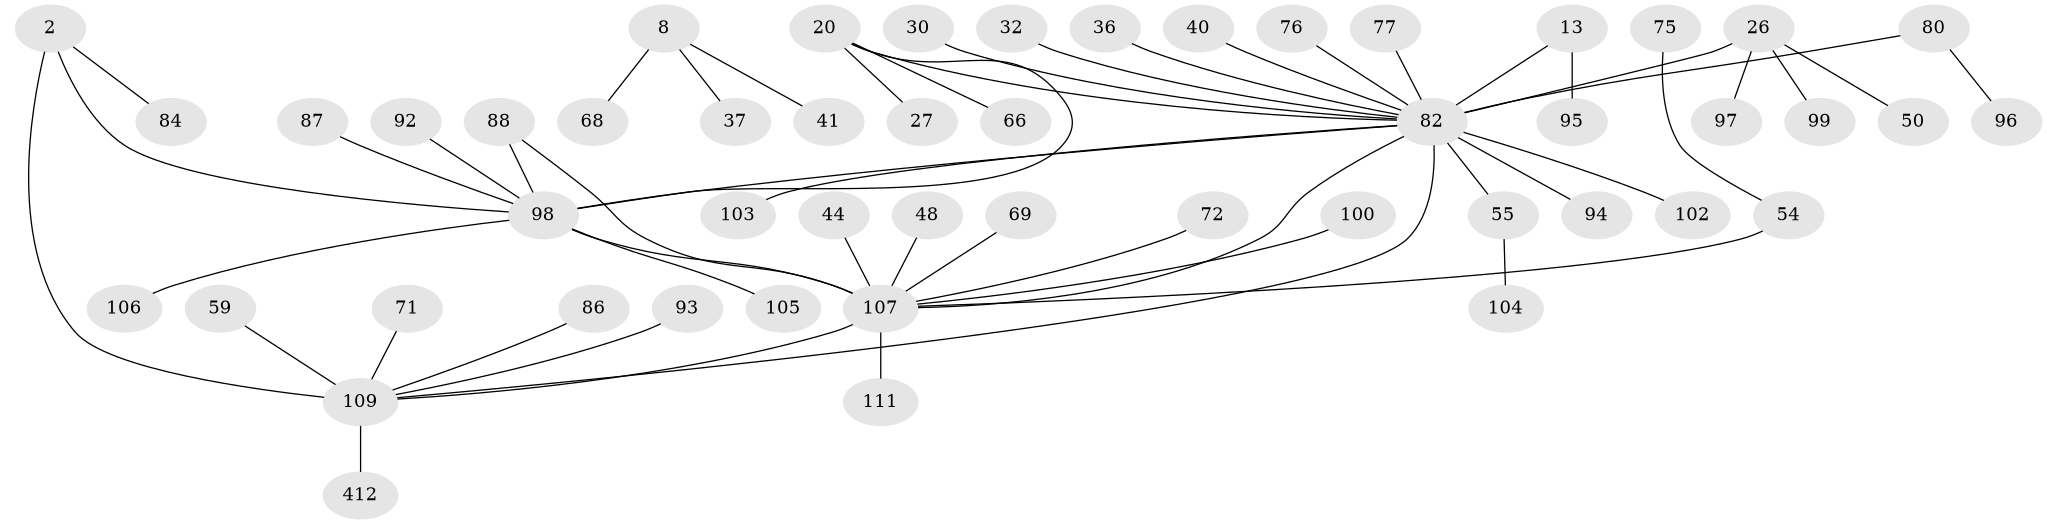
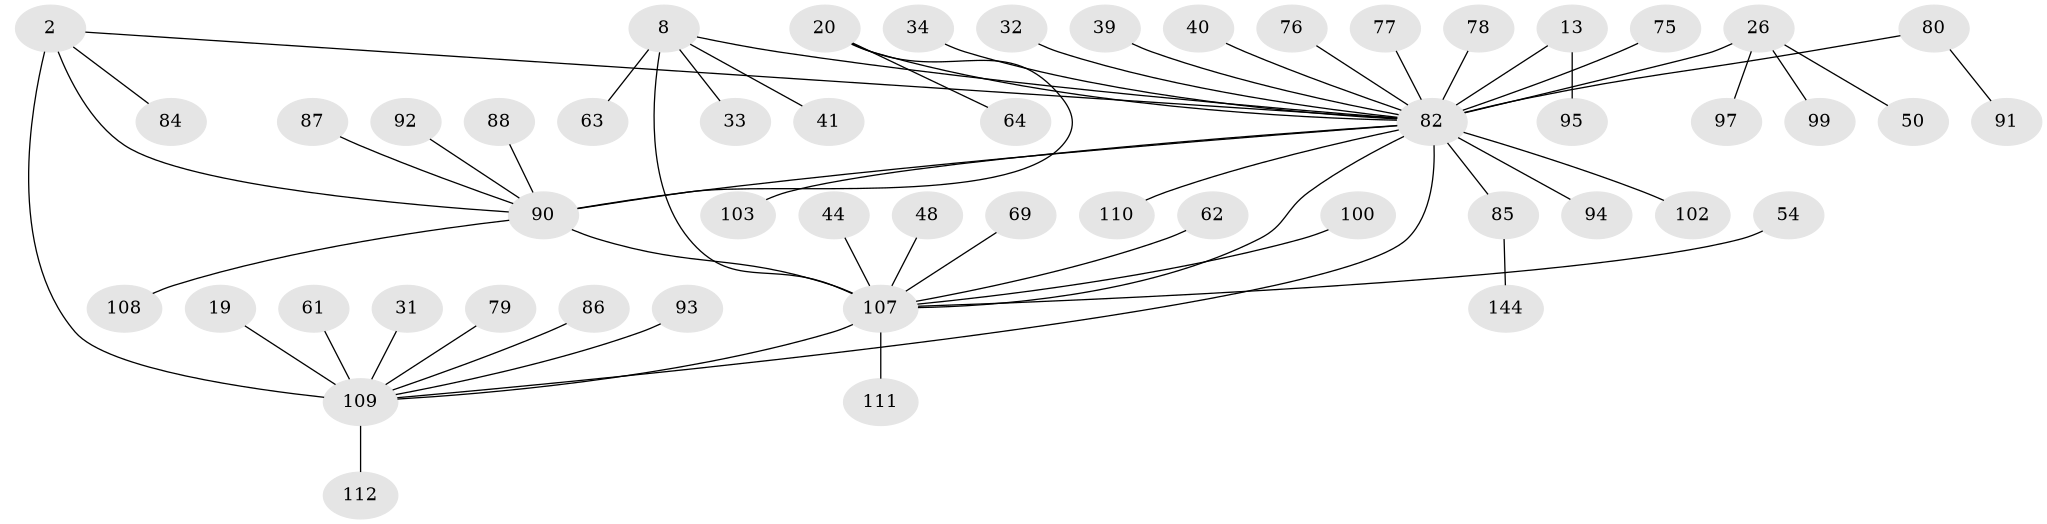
node "30": label "30" -> "34"
node "36": label "36" -> "39"
node "78": added
edge "8" -- "82": added
edge "2" -- "82": added
node "68": label "68" -> "63"
node "37": label "37" -> "33"
node "27": removed
node "66": label "66" -> "64"
node "96": label "96" -> "91"
edge "75" -- "54": now "75" -- "82"
node "98": label "98" -> "90"
node "110": added
node "72": label "72" -> "62"
node "55": label "55" -> "85"
edge "88" -- "107": now "8" -- "107"
node "106": label "106" -> "108"
node "59": label "59" -> "19"
node "61": added
node "71": label "71" -> "31"
node "79": added
node "105": removed
node "104": label "104" -> "144"
node "412": label "412" -> "112"
